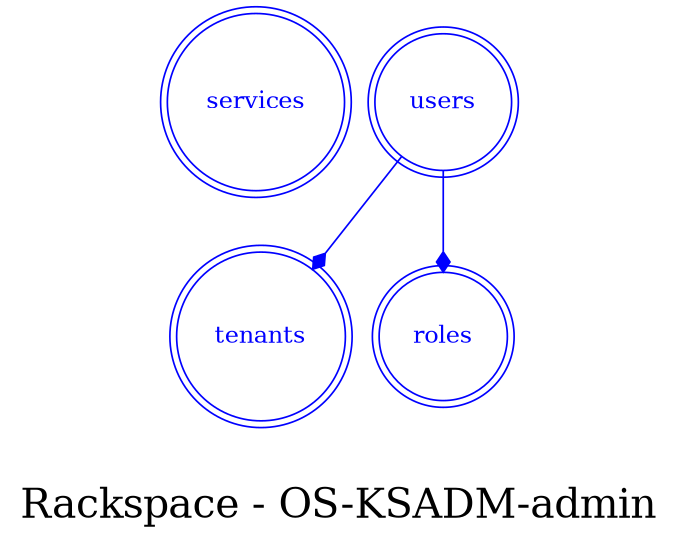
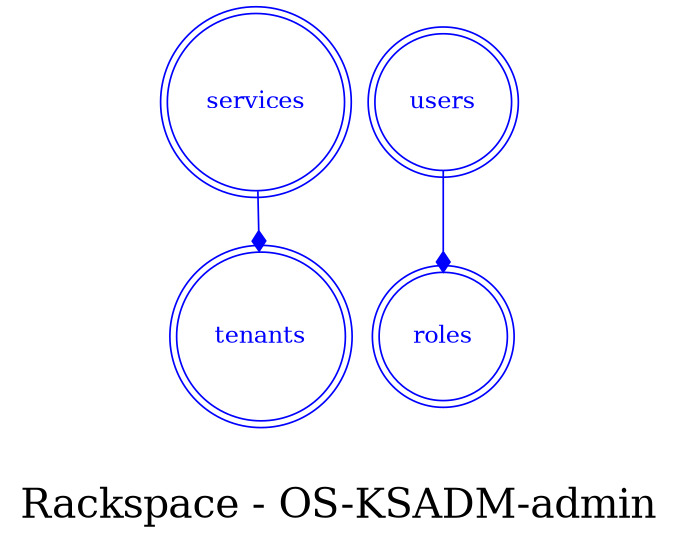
edge "users" -> "tenants": now "services" -> "tenants"
